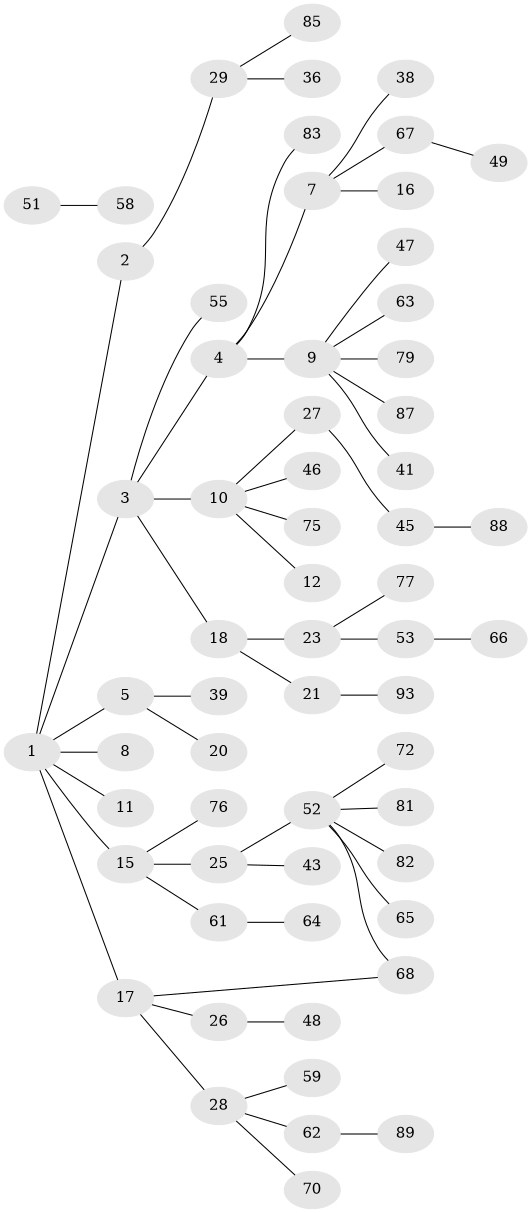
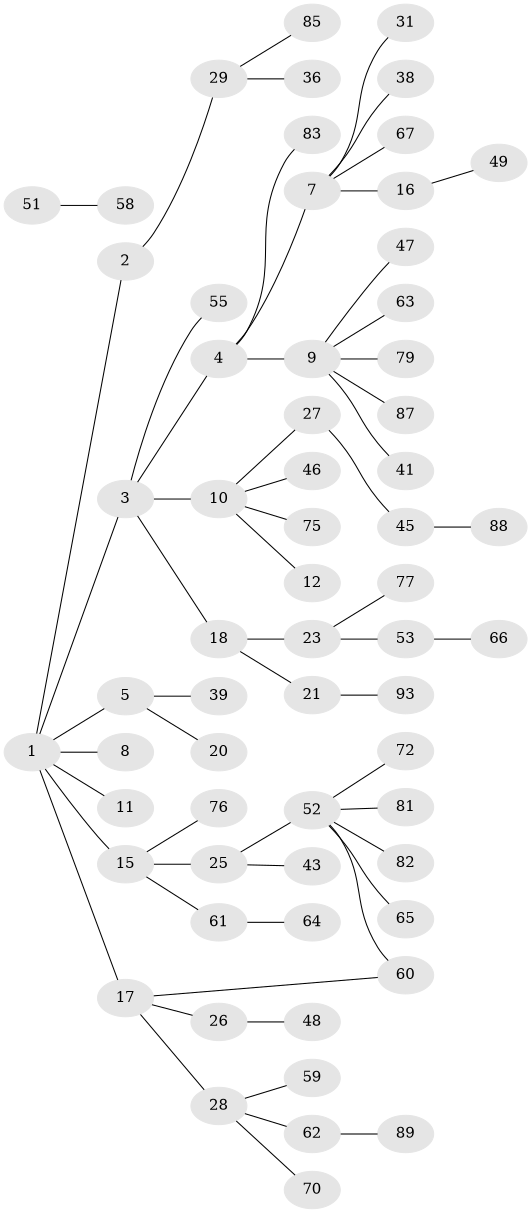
node "31": added
edge "67" -- "49": now "16" -- "49"
node "68": label "68" -> "60"
